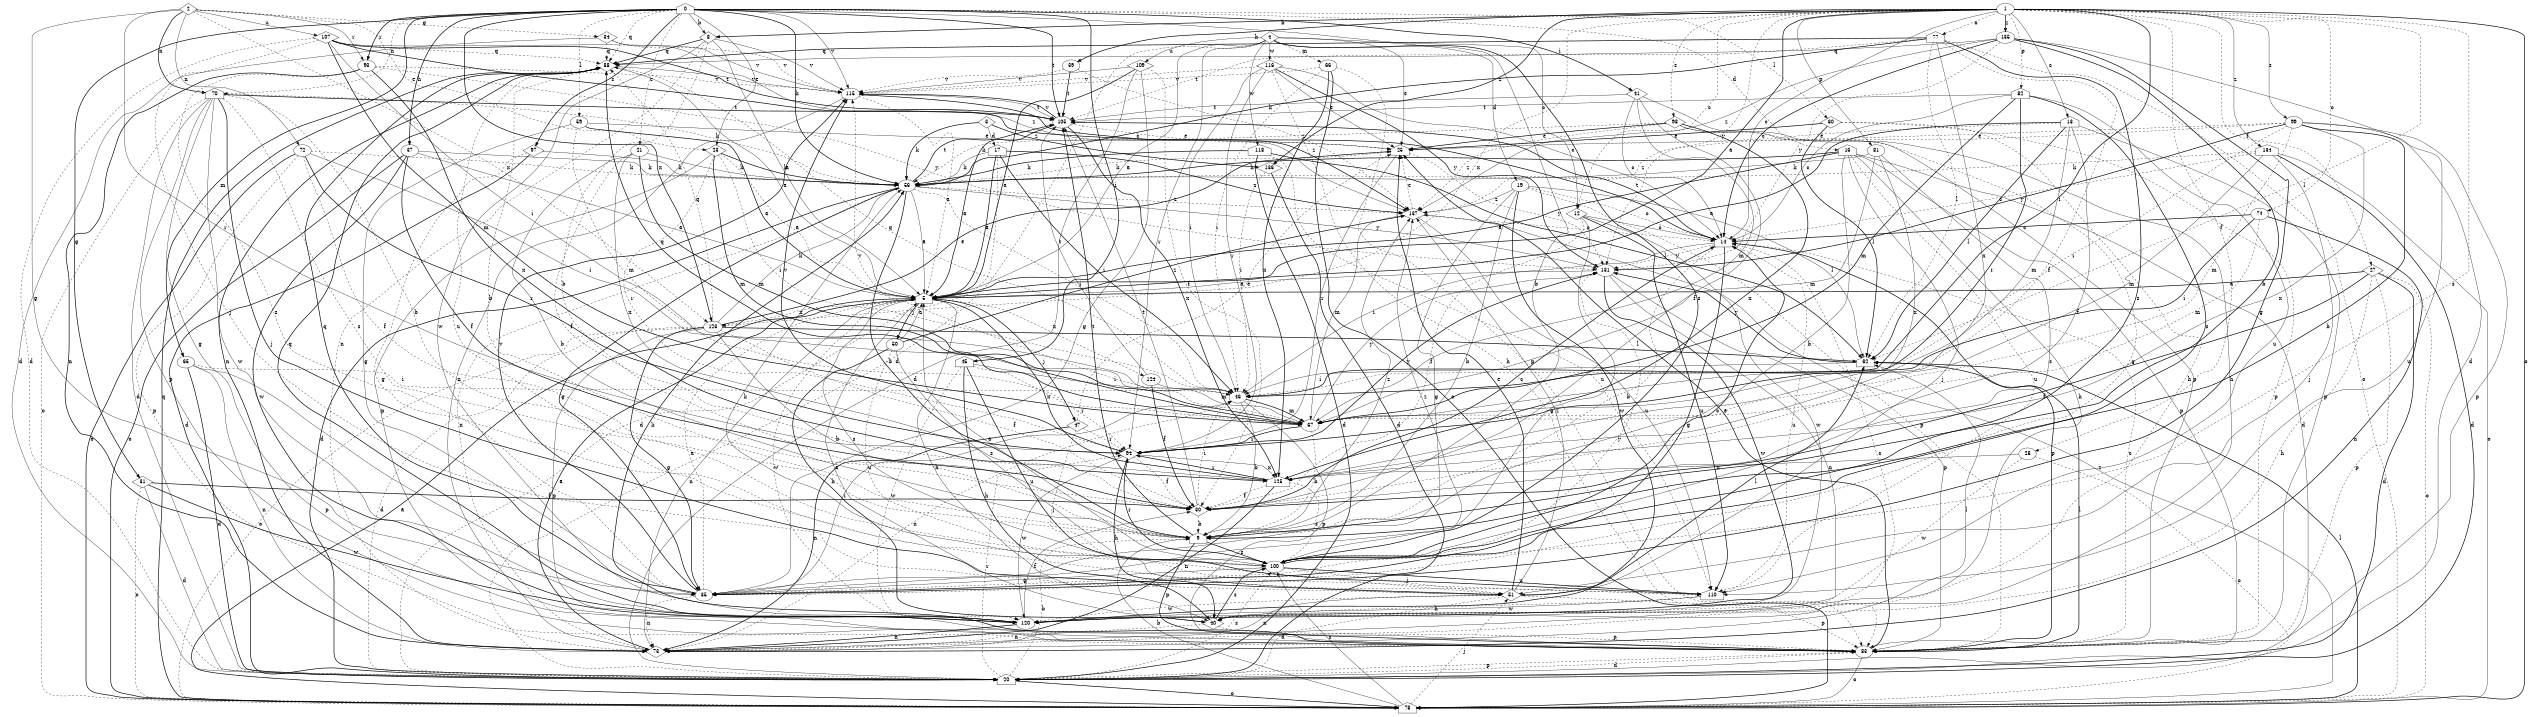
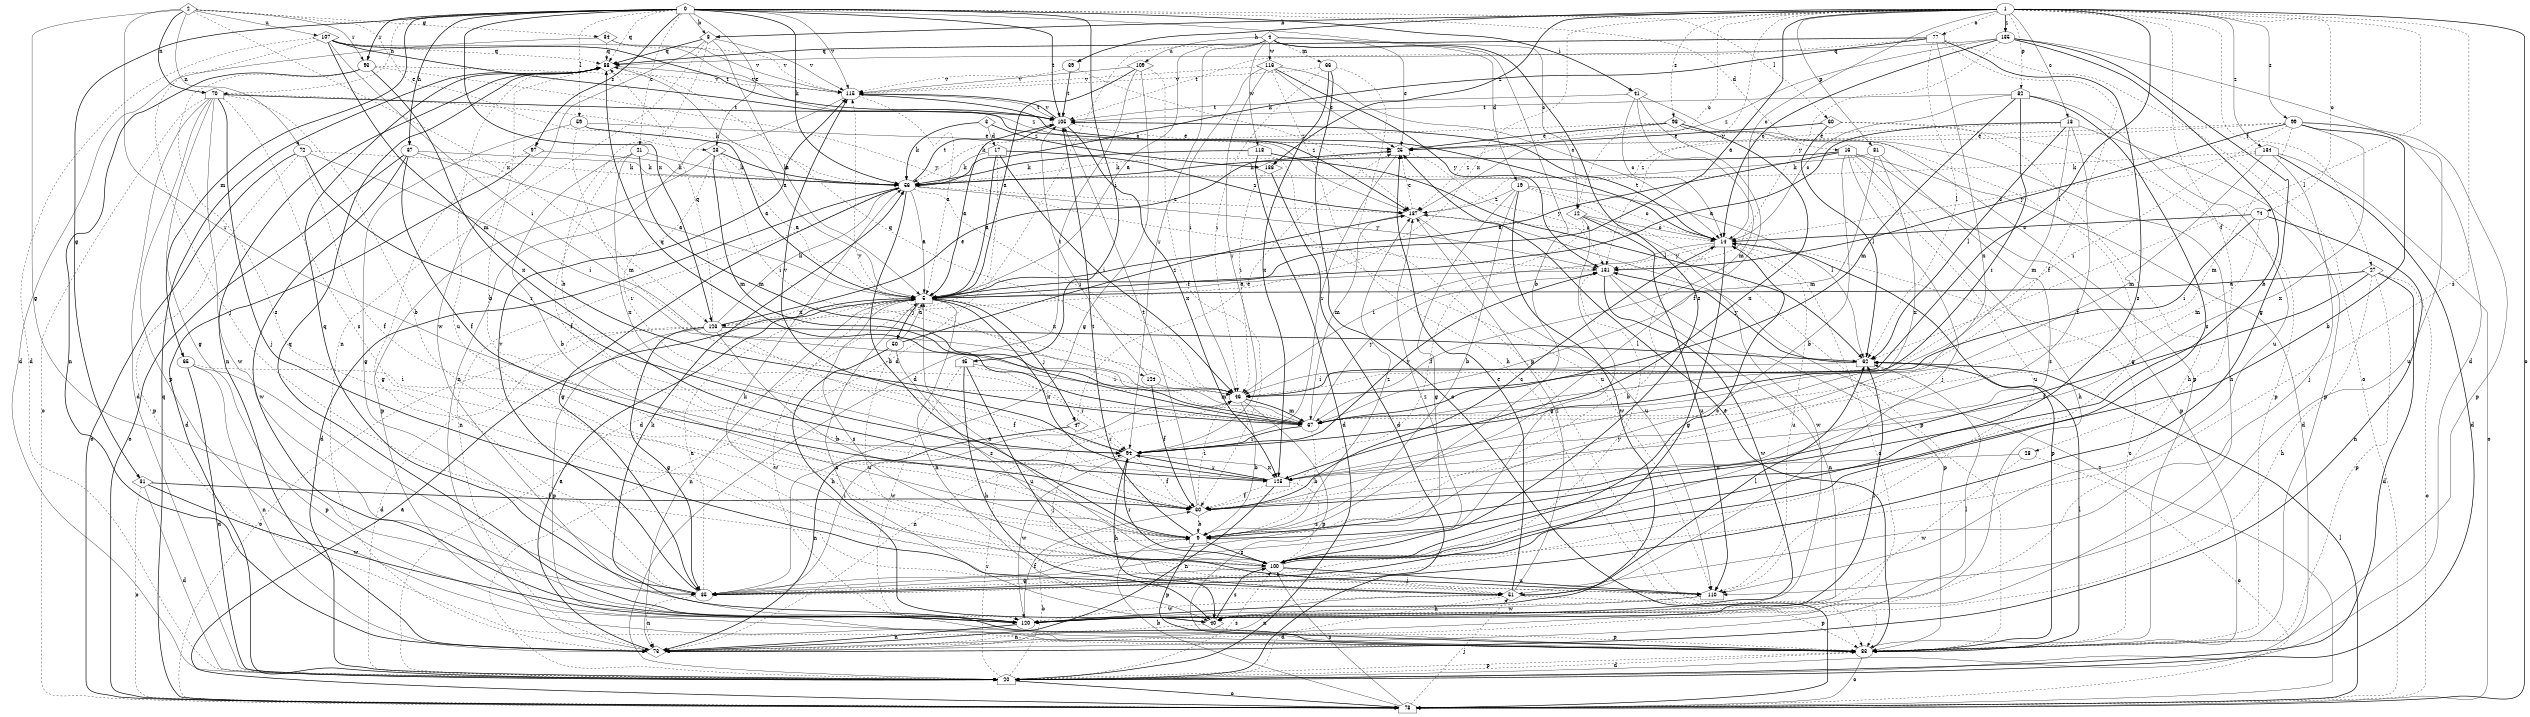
edge "120" -> "62": added, label "l"
